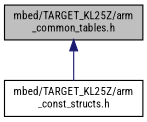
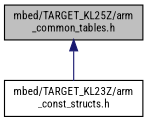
node "mbed/TARGET_KL25Z/arm _const_structs.h": label "mbed/TARGET_KL25Z/arm _const_structs.h" -> "mbed/TARGET_KL23Z/arm _const_structs.h"
